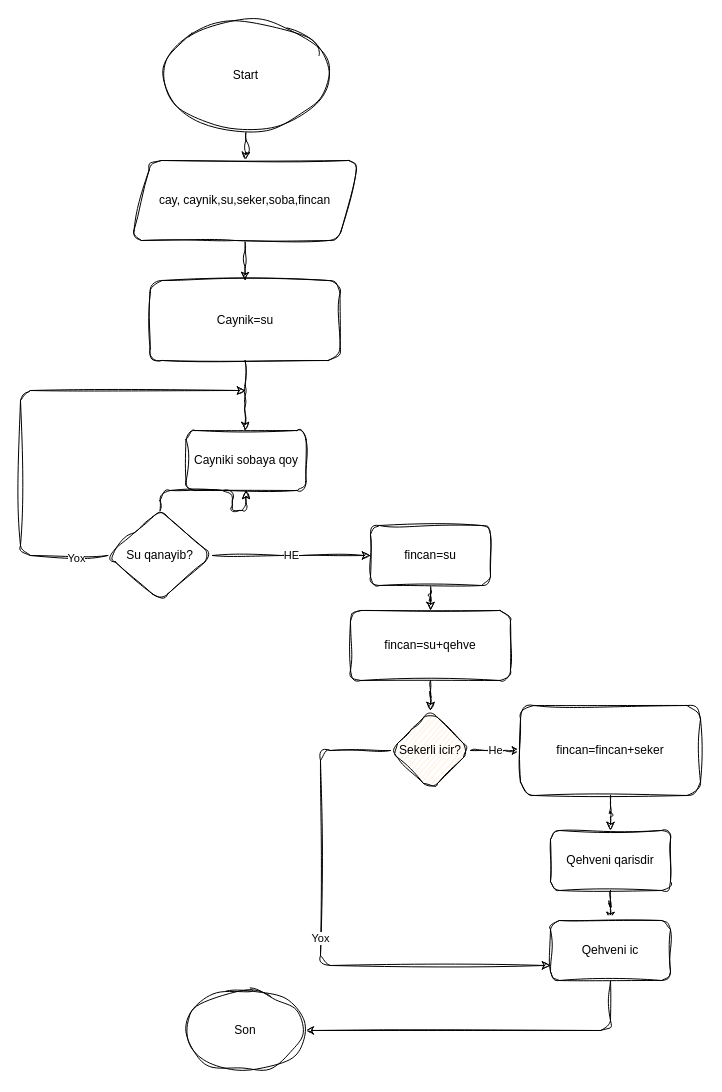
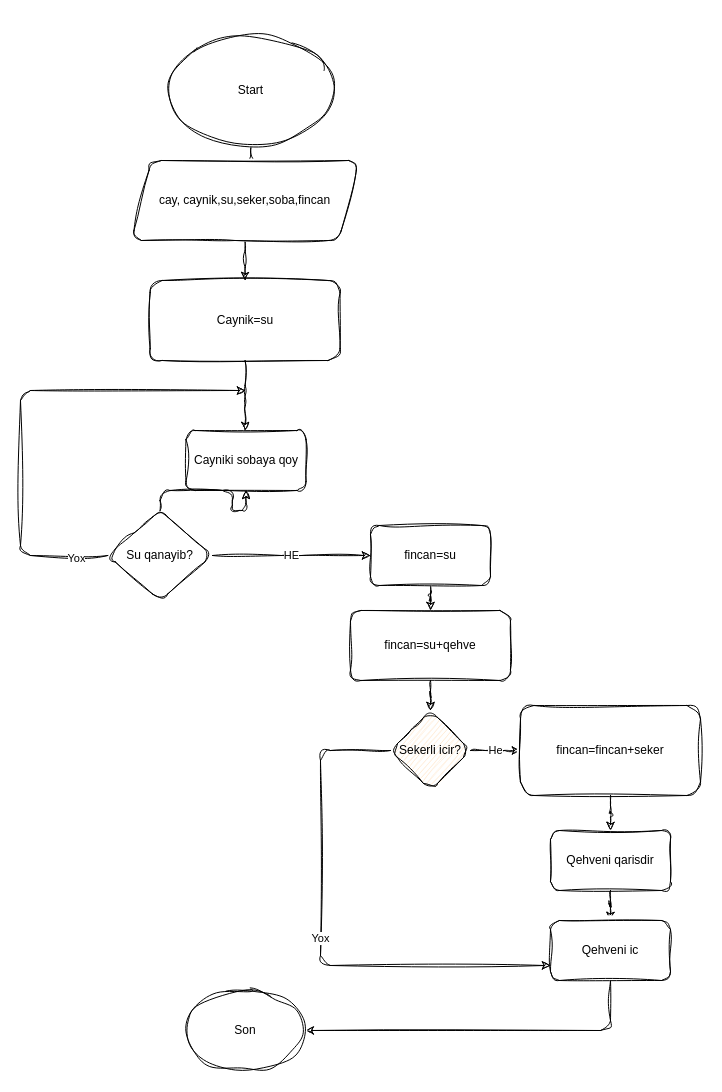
node "Start": moved (246, 76) -> (251, 91)
